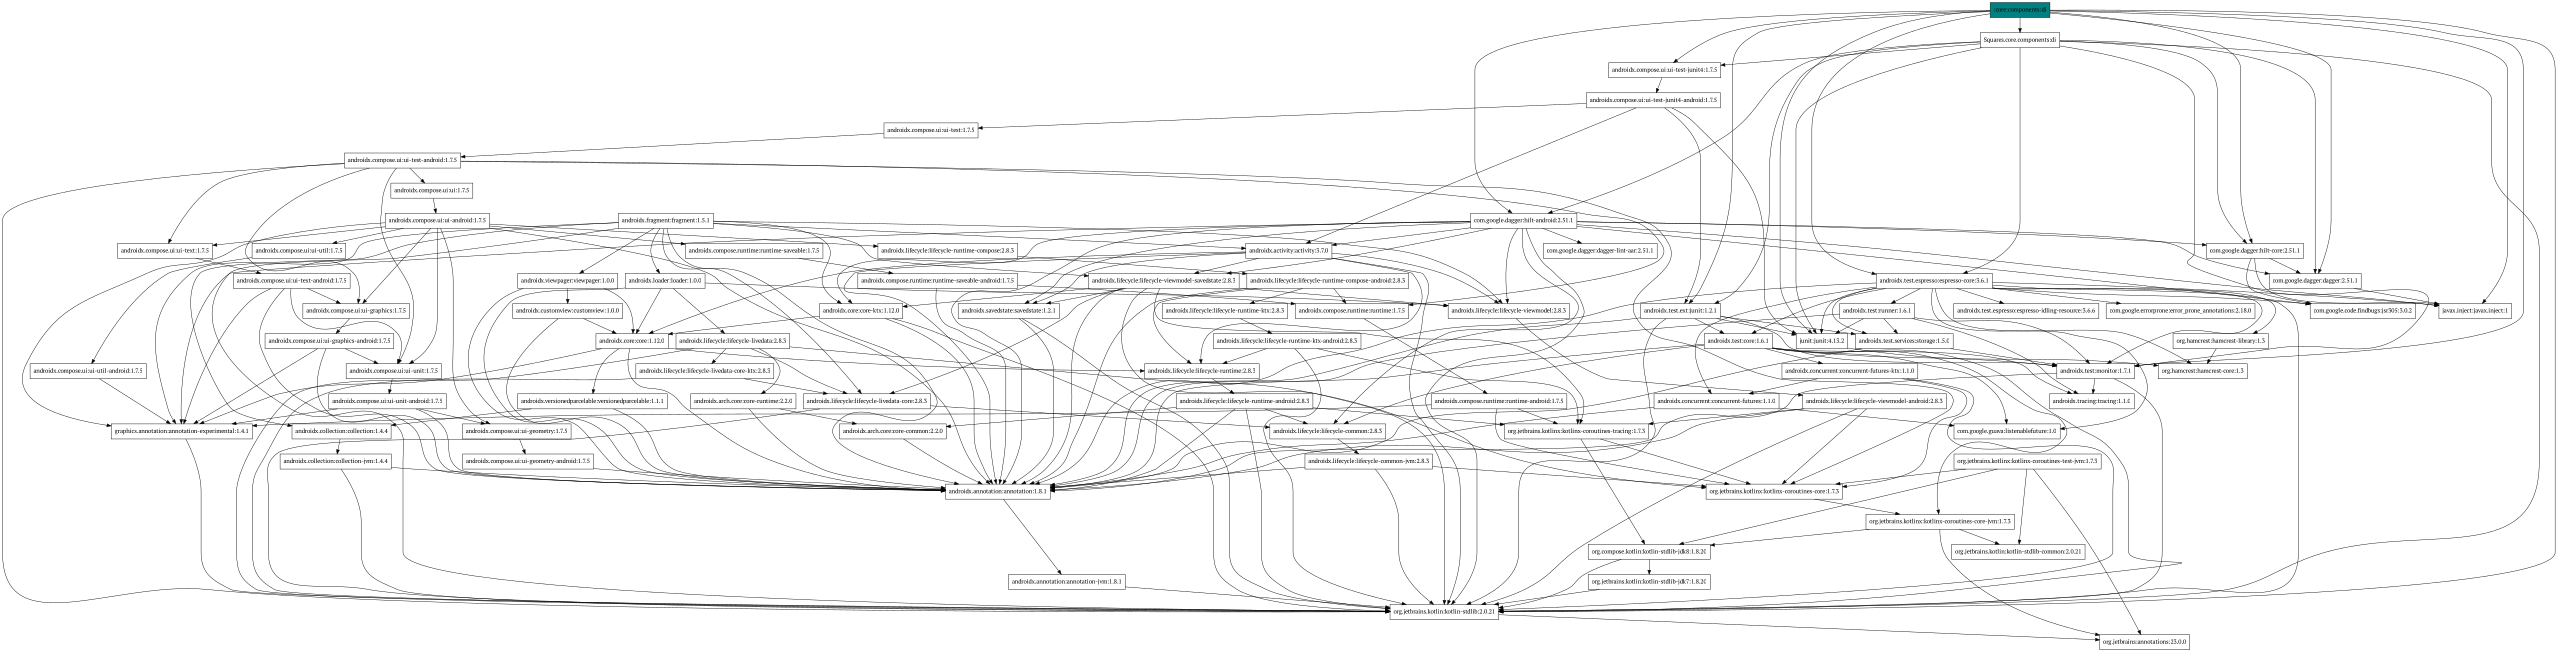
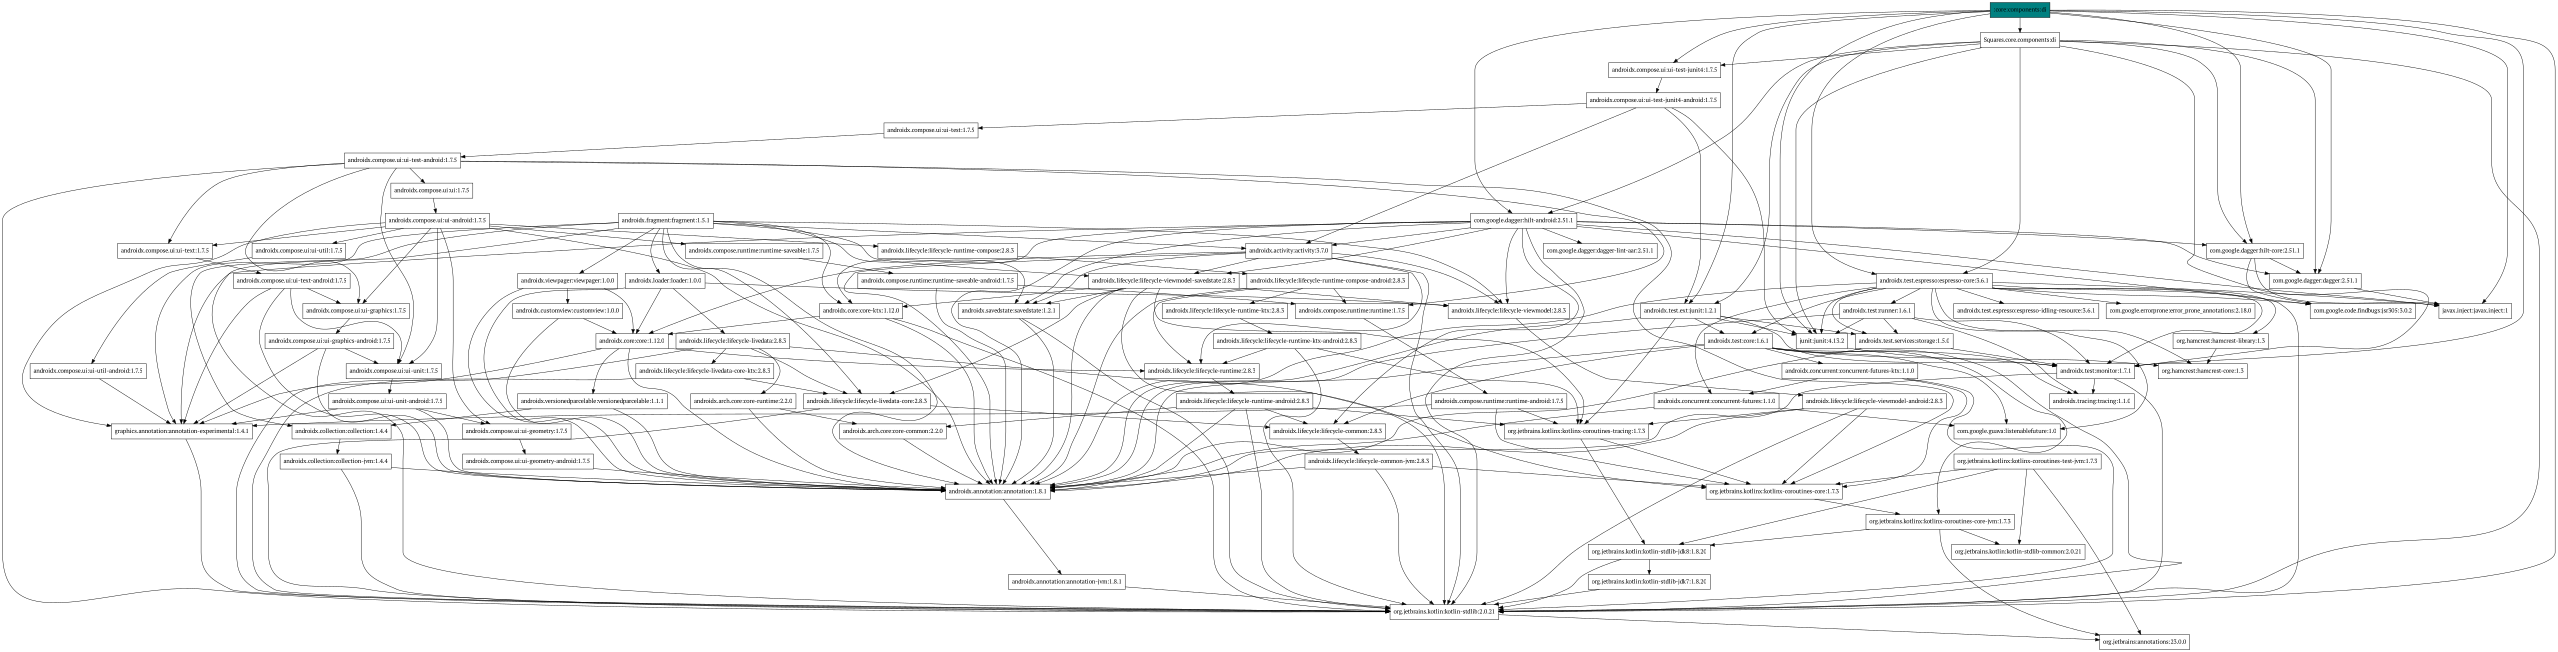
edge "androidx.fragment:fragment:1.5.1" -> "androidx.savedstate:savedstate:1.2.1": added
node "androidx.test.espresso:espresso-idling-resource:3.6.6": label "androidx.test.espresso:espresso-idling-resource:3.6.6" -> "androidx.test.espresso:espresso-idling-resource:3.6.1"
edge "androidx.test.ext:junit:1.2.1" -> "org.jetbrains.kotlin:kotlin-stdlib:2.0.21": now "androidx.test.ext:junit:1.2.1" -> "org.jetbrains.kotlinx:kotlinx-coroutines-tracing:1.7.3"
node "org.compose.kotlin:kotlin-stdlib-jdk8:1.8.20": label "org.compose.kotlin:kotlin-stdlib-jdk8:1.8.20" -> "org.jetbrains.kotlin:kotlin-stdlib-jdk8:1.8.20"
